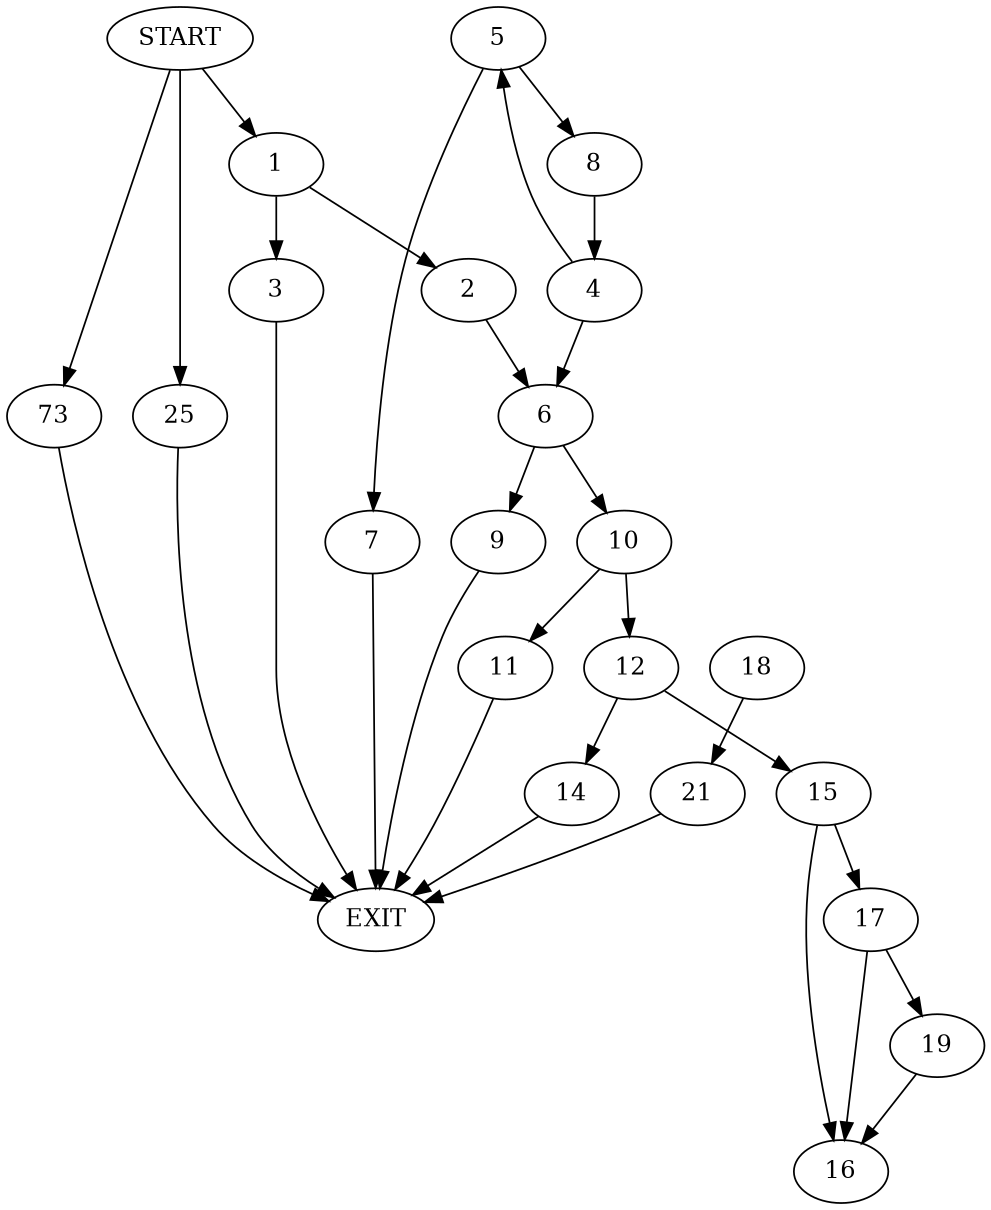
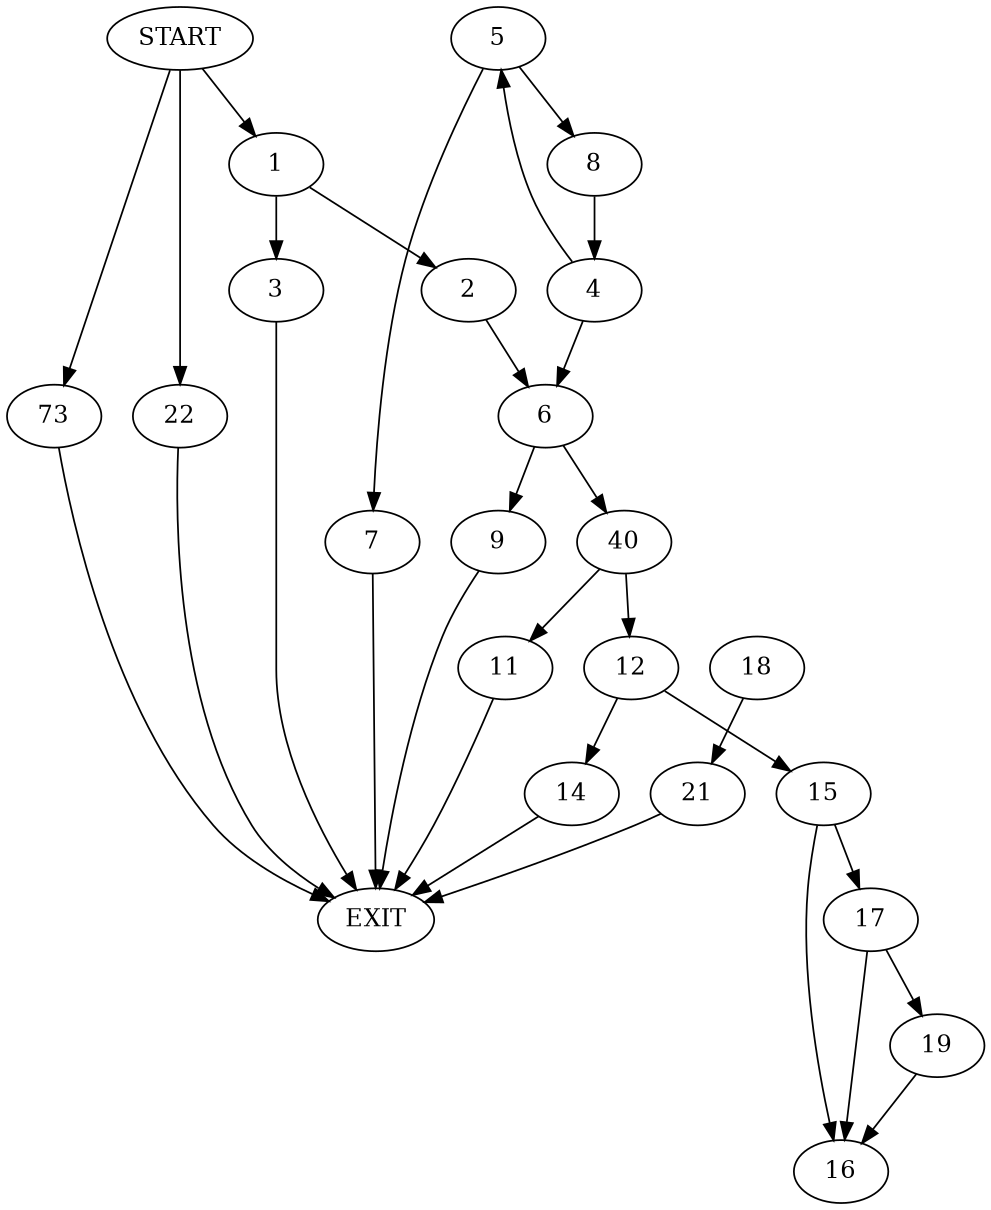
node "25": label "25" -> "22"
node "10": label "10" -> "40"
